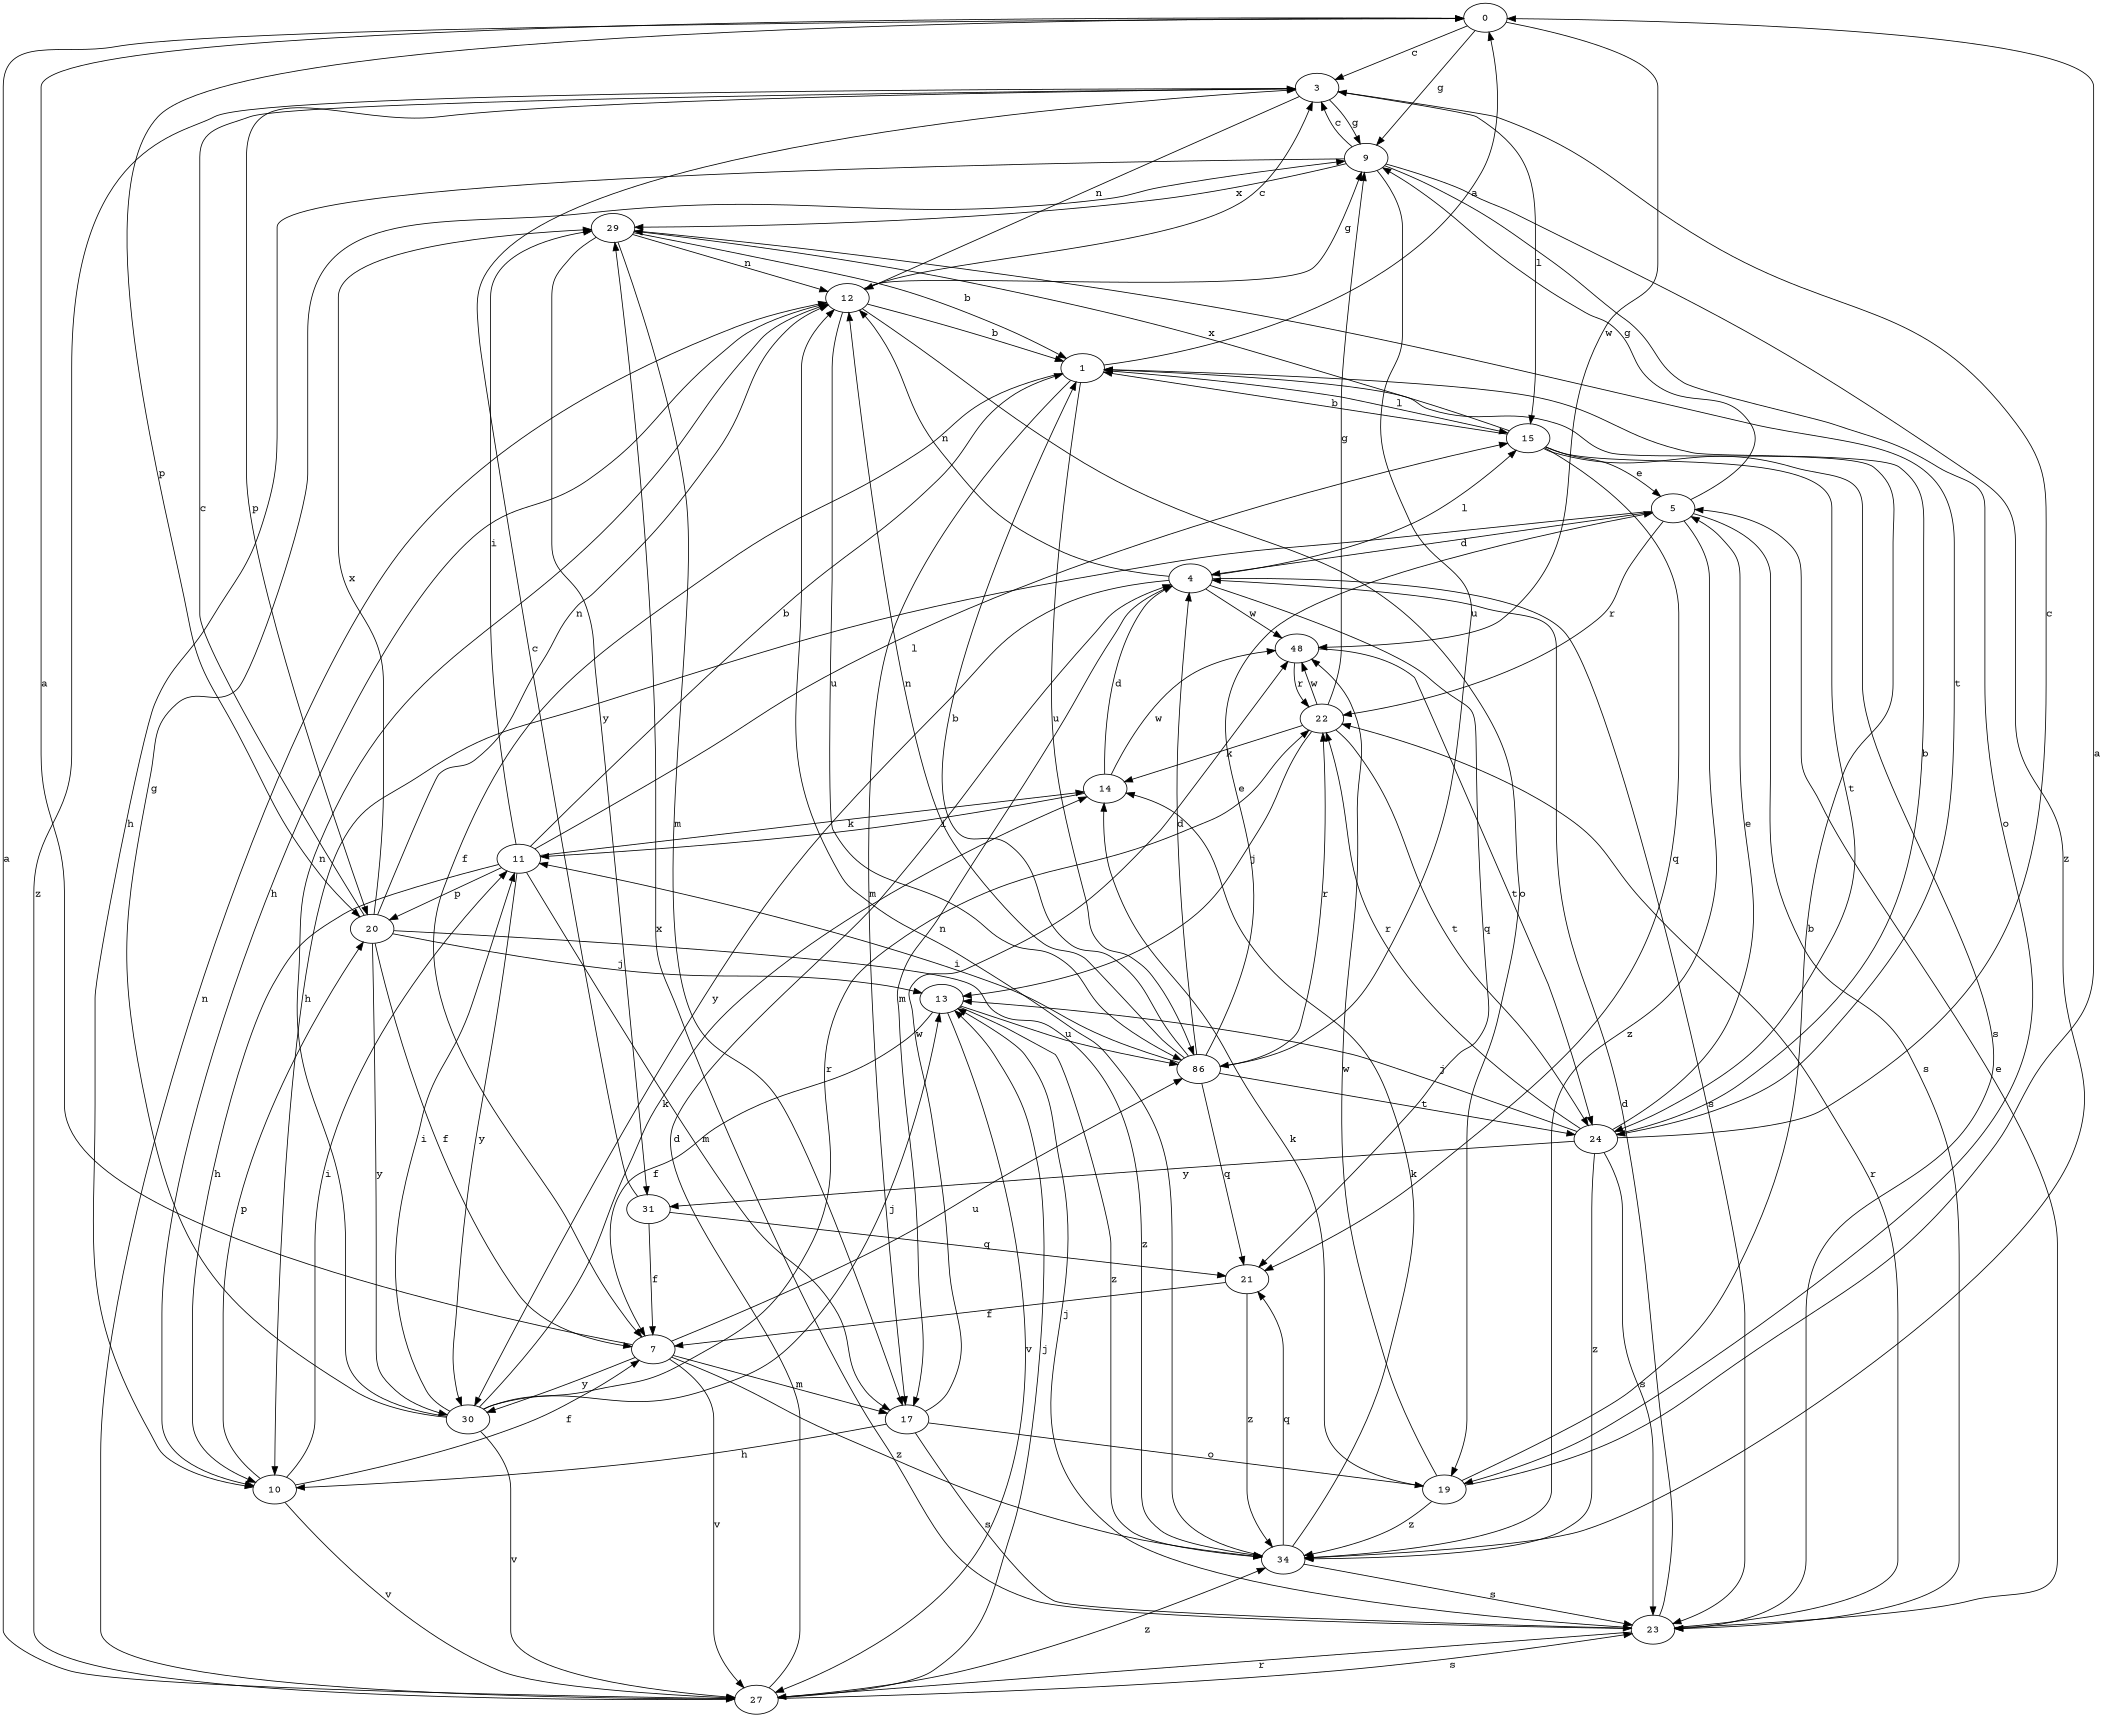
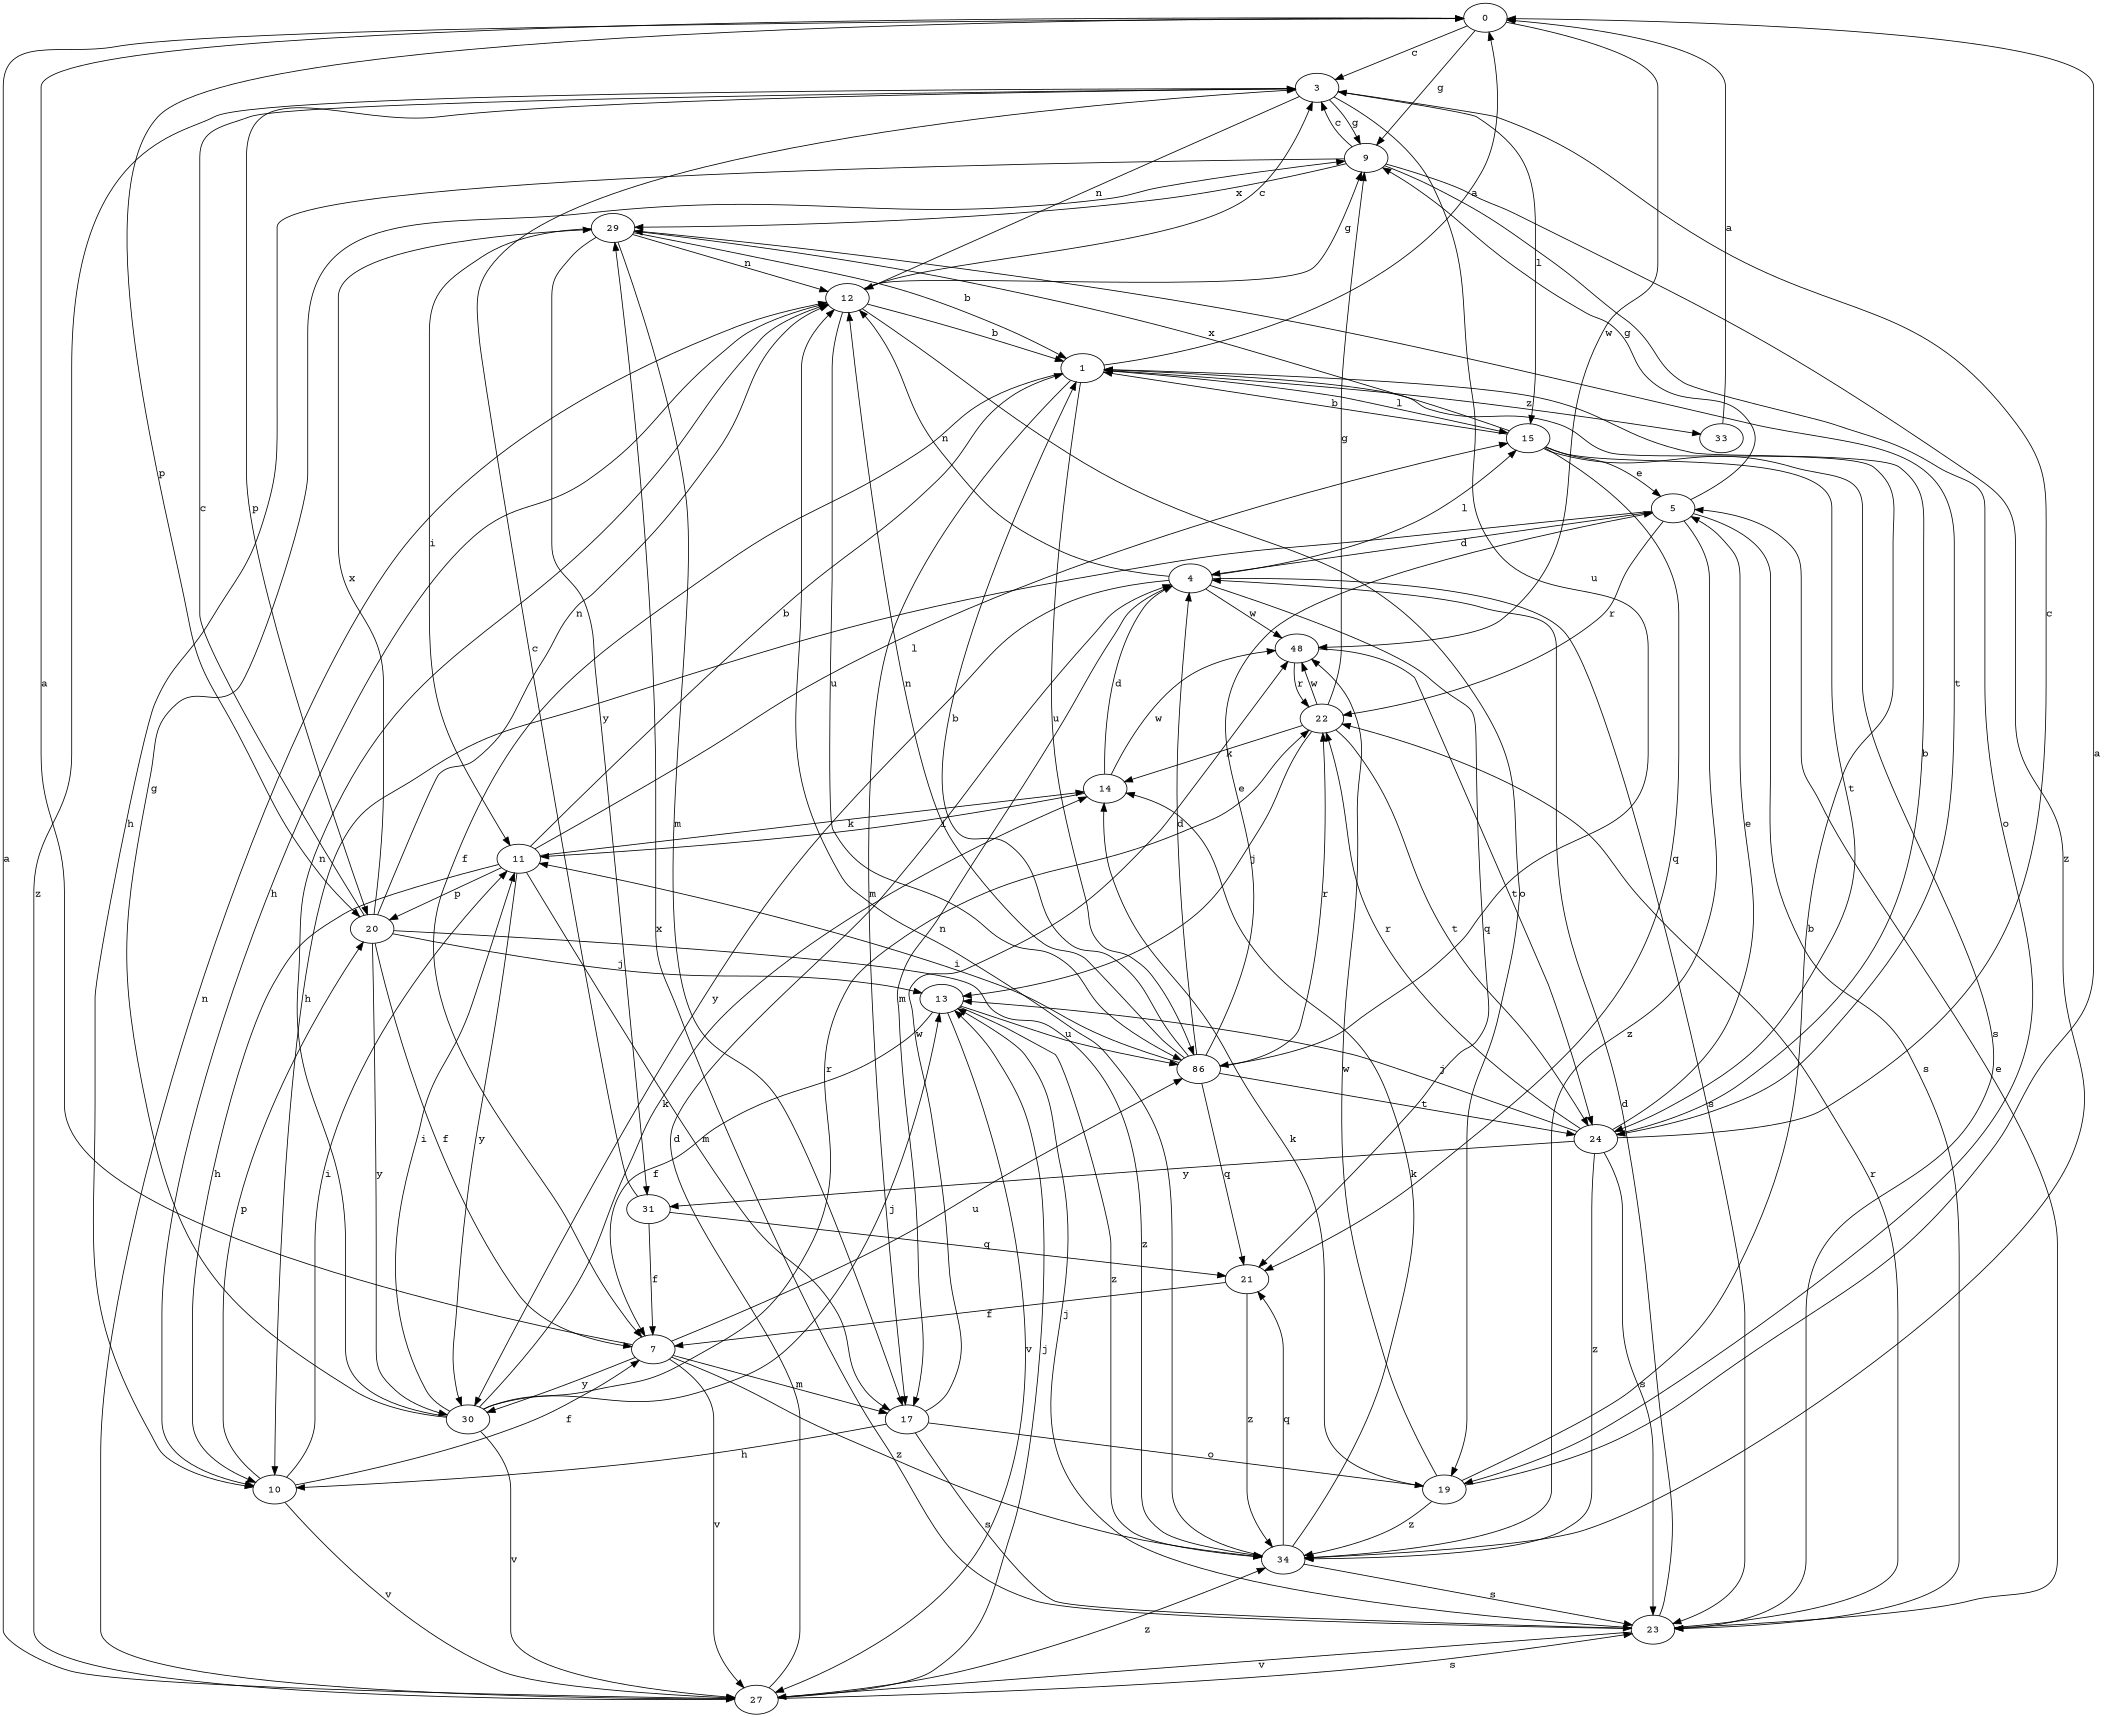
node "33": added
edge "11" -> "29": reversed
edge "9" -> "86": now "3" -> "86"
edge "23" -> "27": label "r" -> "v"
